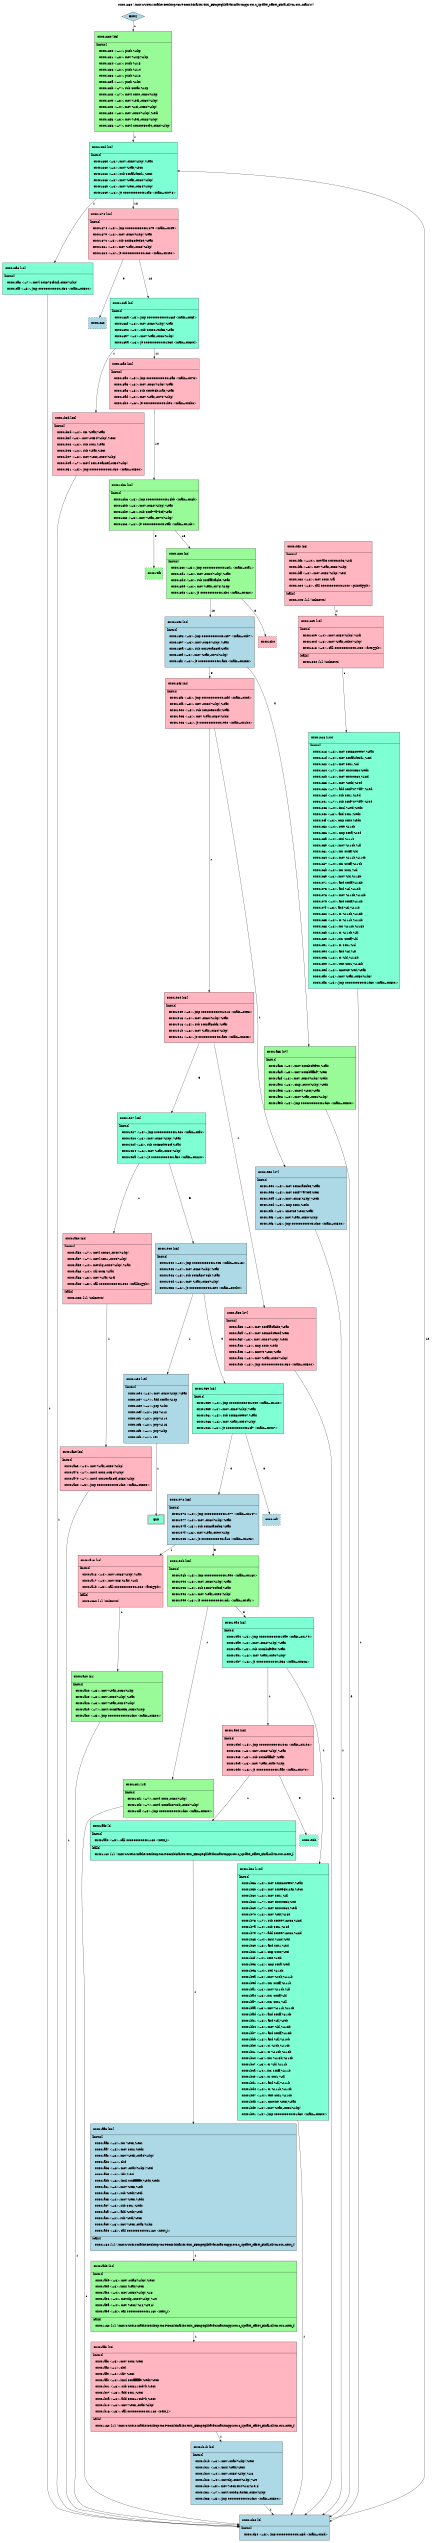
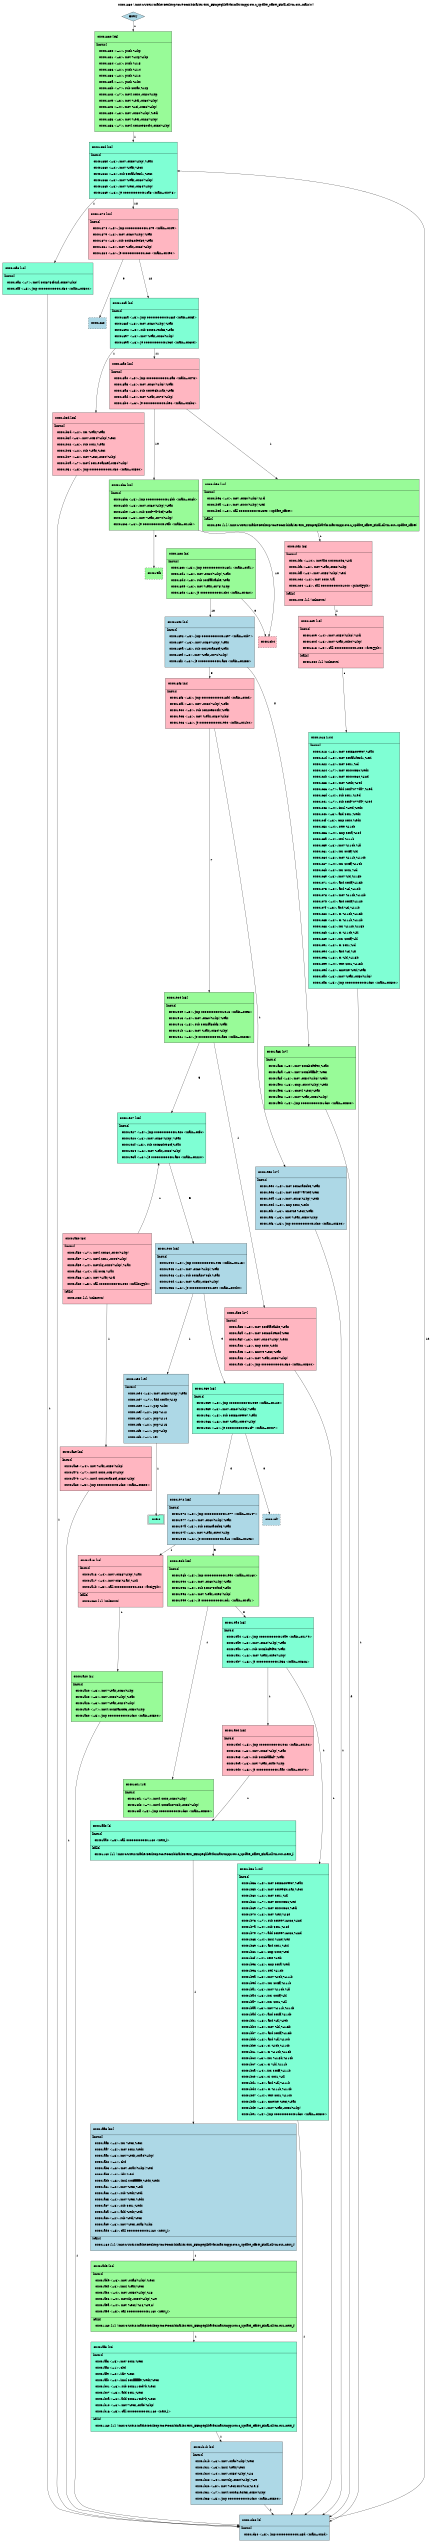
node "0x401be6 [12]": added
edge "0x4018b6 [22]" -> "0x4018cc [22]": now "0x4018b6 [22]" -> "0x401cb4"
node "0x40190e [25]": fillcolor lightpink -> palegreen
edge "0x401927 [25]" -> "0x401a50 [30]": reversed
node "Exit": label "Exit" -> "Users"
node "0x4019d6": removed
edge "0x401cd1 [19]" -> "0x401d30 [5]": removed, label "1"
node "0x401af3 [40]": fillcolor lightpink -> aquamarine
